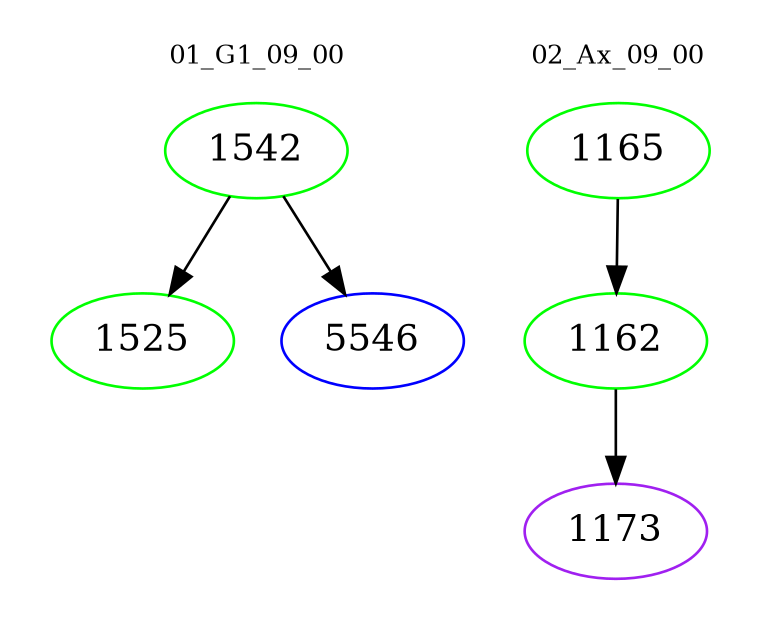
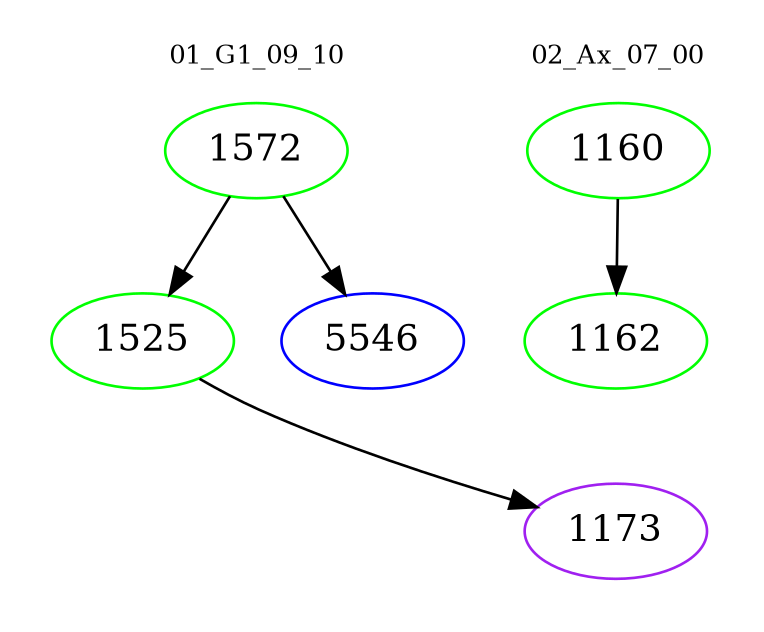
cluster "01_G1_09_00": label "01_G1_09_00" -> "01_G1_09_10"
cluster "02_Ax_09_00": label "02_Ax_09_00" -> "02_Ax_07_00"
node "1542": label "1542" -> "1572"
node "1165": label "1165" -> "1160"
edge "1162" -> "1173": now "1525" -> "1173"
